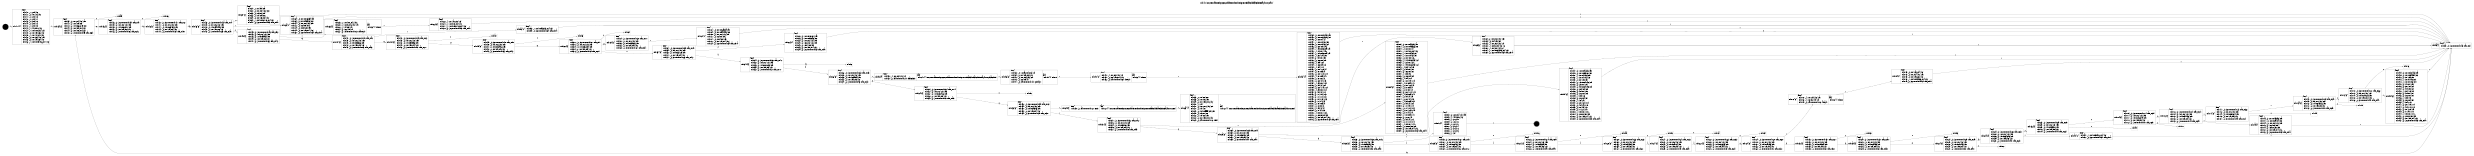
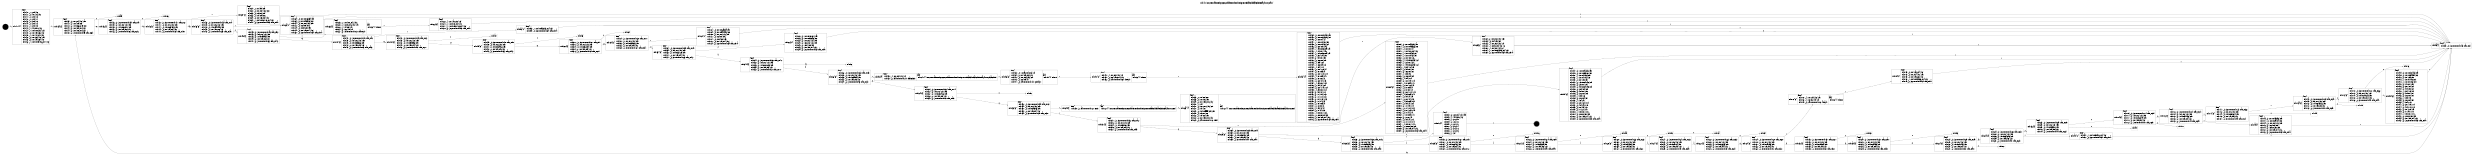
edge "0x401485 [25]" -> "0x4018f0 [25]": now "0x40146c [25]" -> "0x4018f0 [25]"
edge "0x401502 [25]" -> "0x401534 [25]": now "0x40151b [25]" -> "0x401534 [25]"
